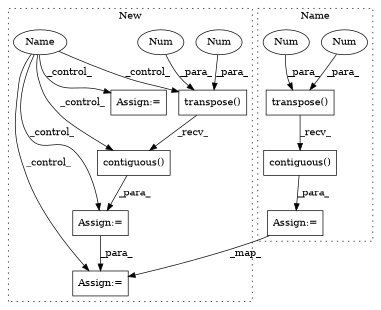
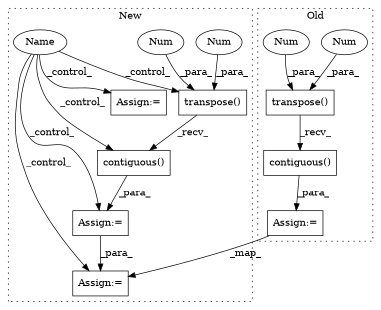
cluster "Name": label "Name" -> "Old"
